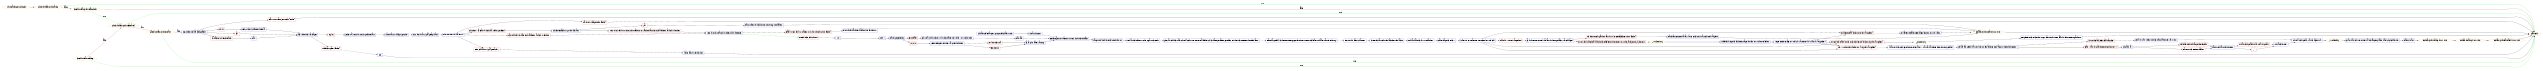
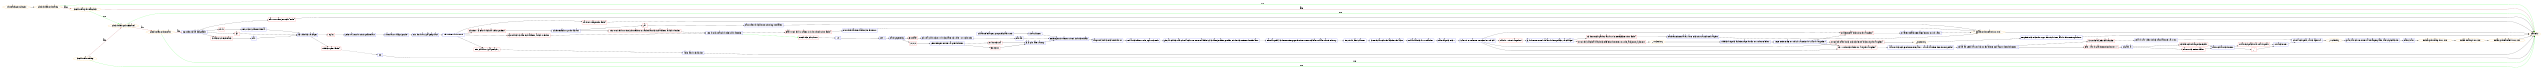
node "Oder meintest du das ernst?": label "Oder meintest du das ernst?" -> "Oder meintest du ins ernst?"
